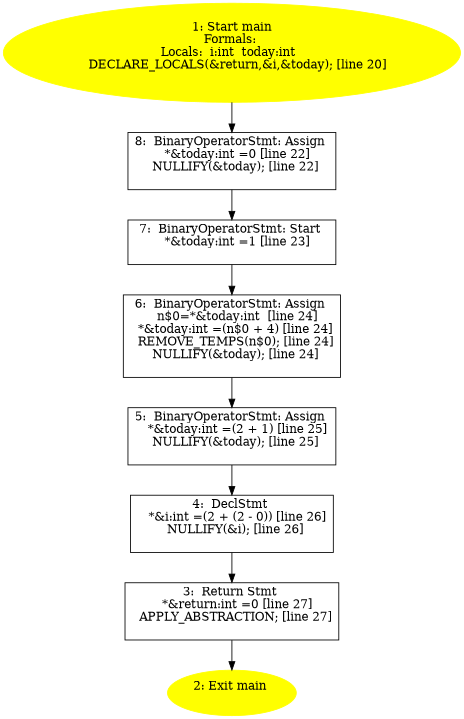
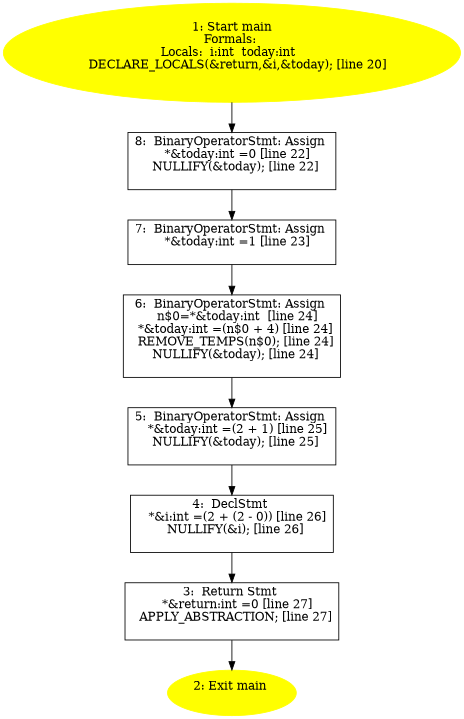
node "7:  BinaryOperatorStmt: Start *&today:int =1 [line 23]": label "7:  BinaryOperatorStmt: Start *&today:int =1 [line 23]" -> "7:  BinaryOperatorStmt: Assign *&today:int =1 [line 23]"
